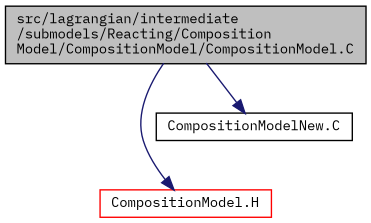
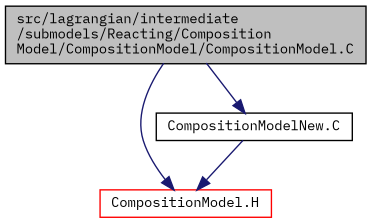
edge "CompositionModelNew.C" -> "CompositionModel.H": added
